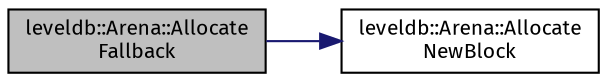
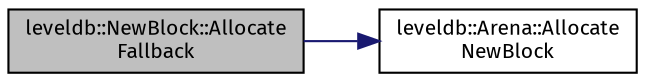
node "leveldb::Arena::Allocate Fallback": label "leveldb::Arena::Allocate Fallback" -> "leveldb::NewBlock::Allocate Fallback"
